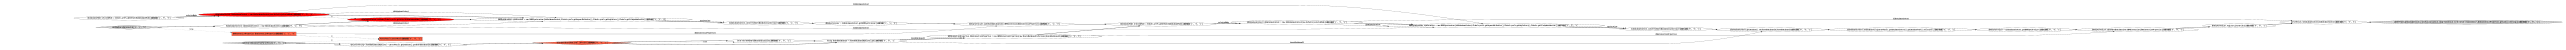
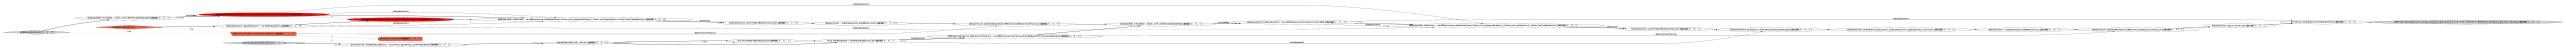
node "openNewSharedDatabaseTab['0', '1', '0']": fillcolor lightgray -> tomato
node "openNewSharedDatabaseTab['1', '0', '0']": added
node "!sharedDatabaseIDOptional.isPresent()@@@4@@@['0', '0', '1']": fillcolor tomato -> white
